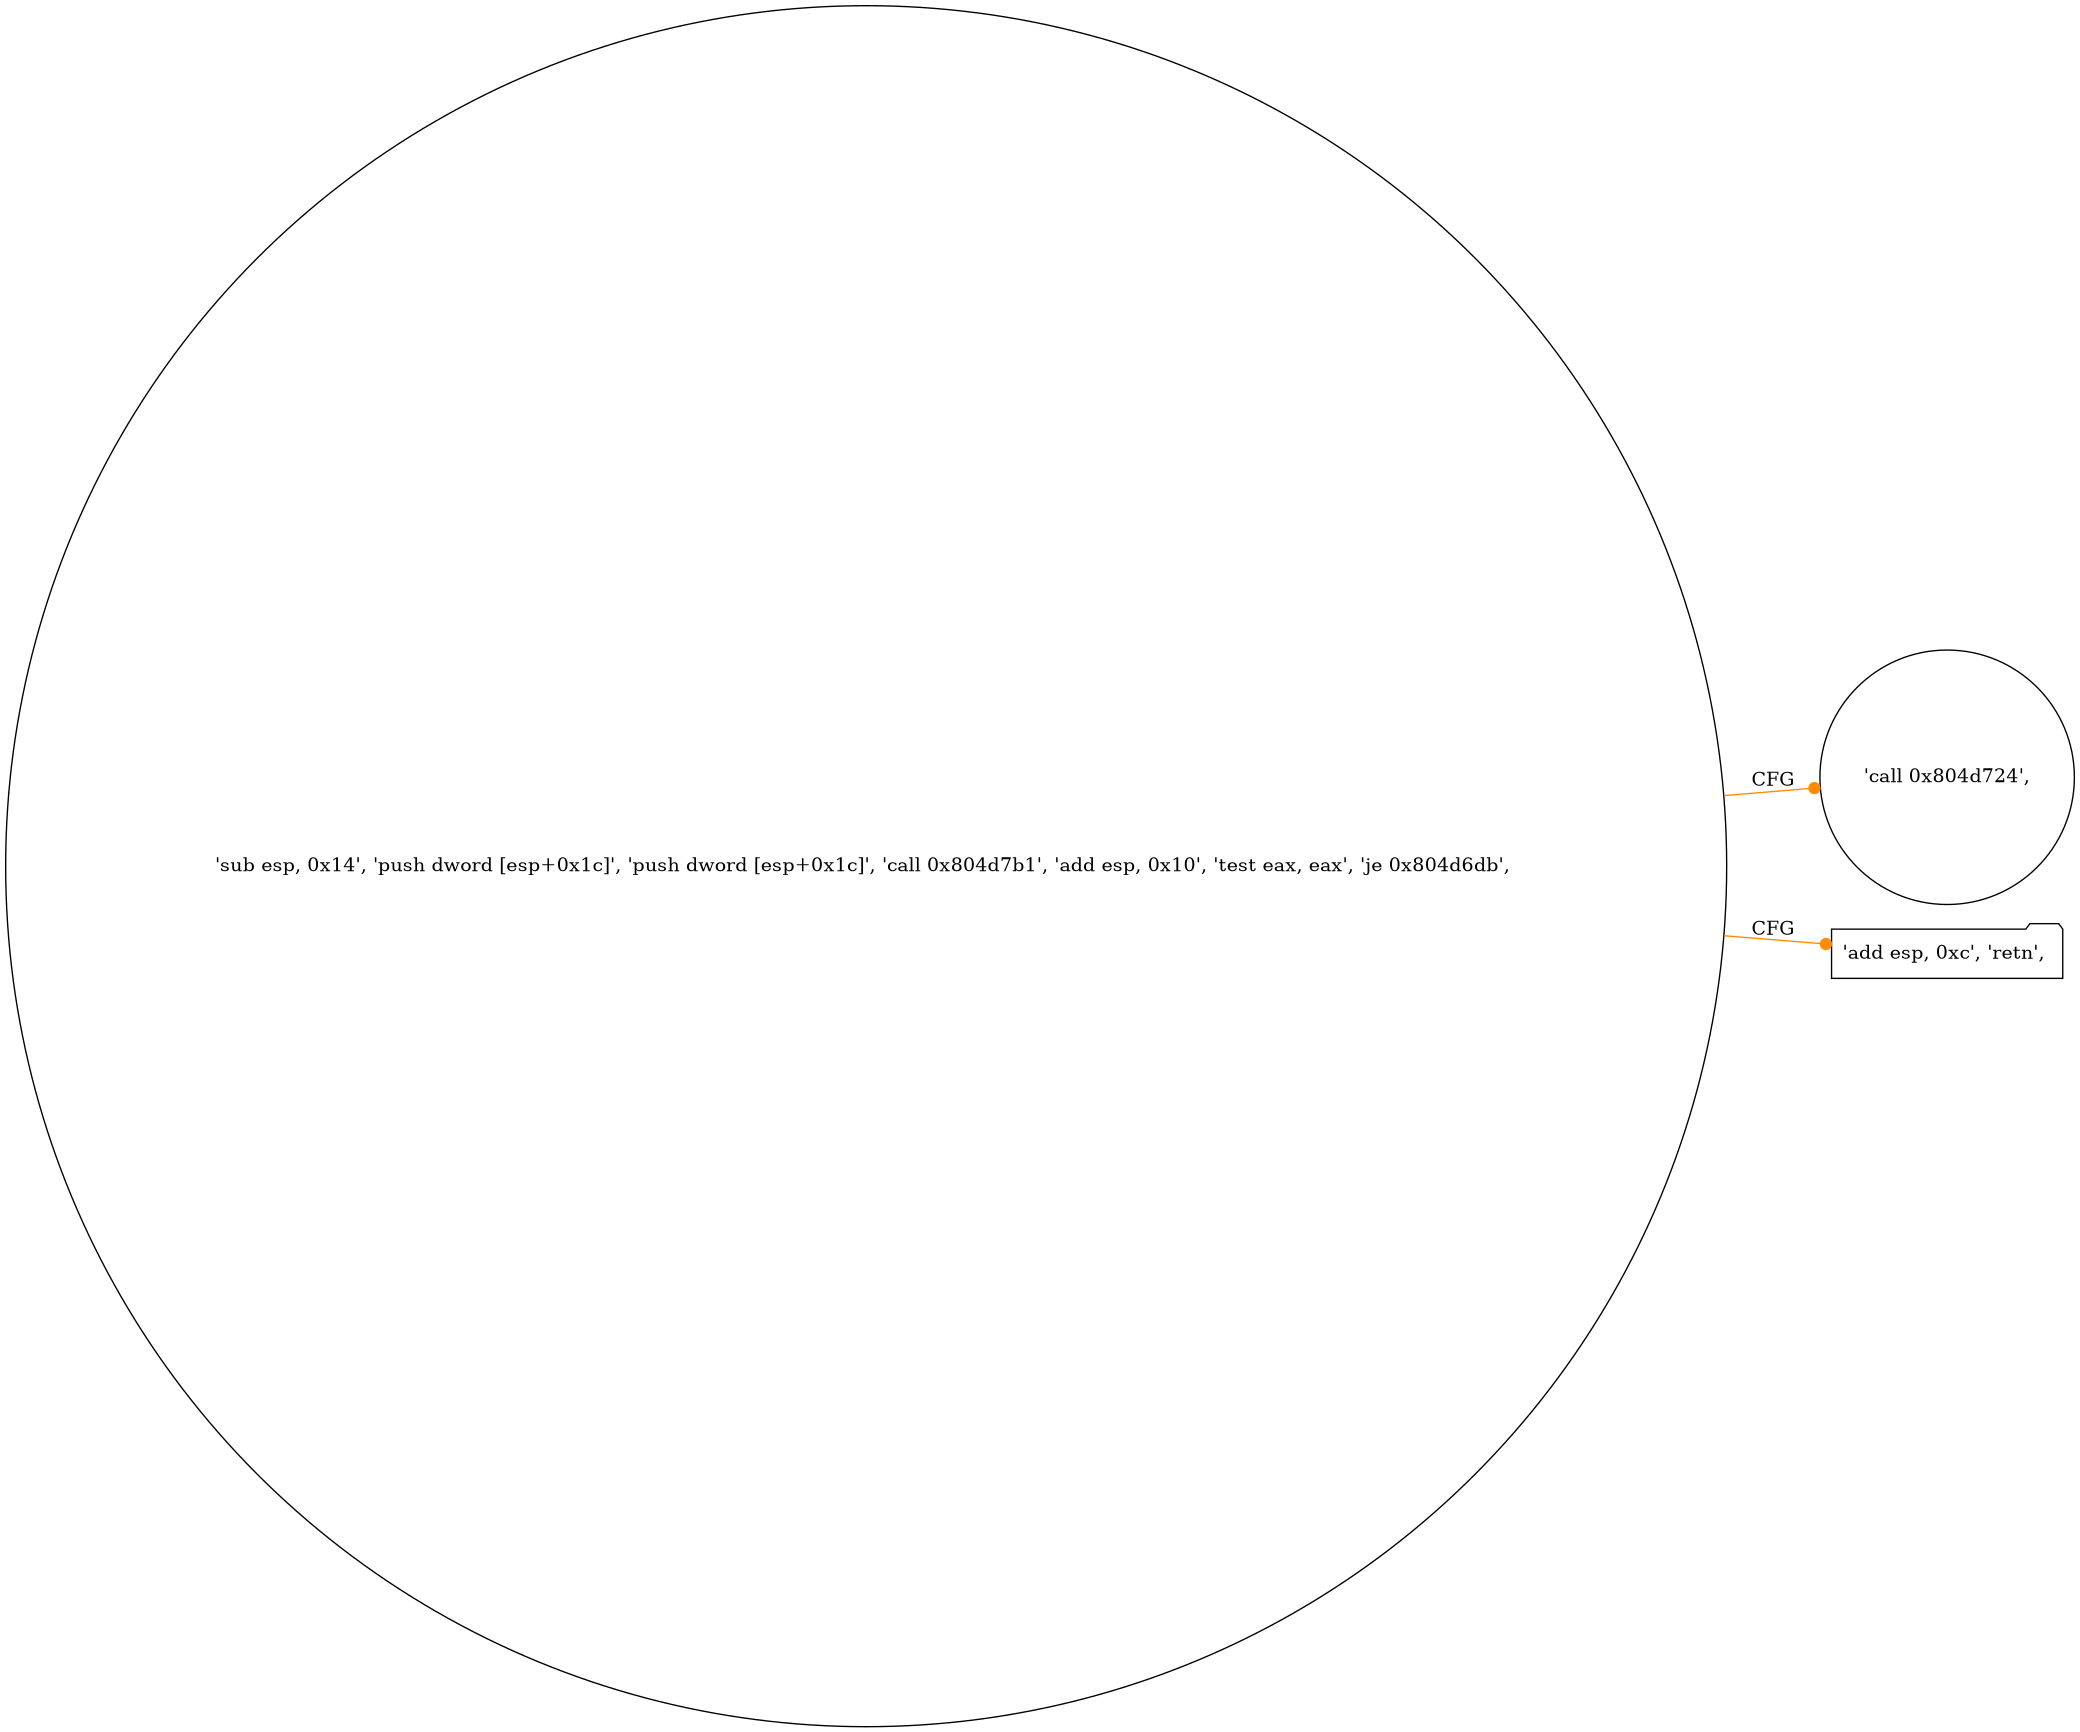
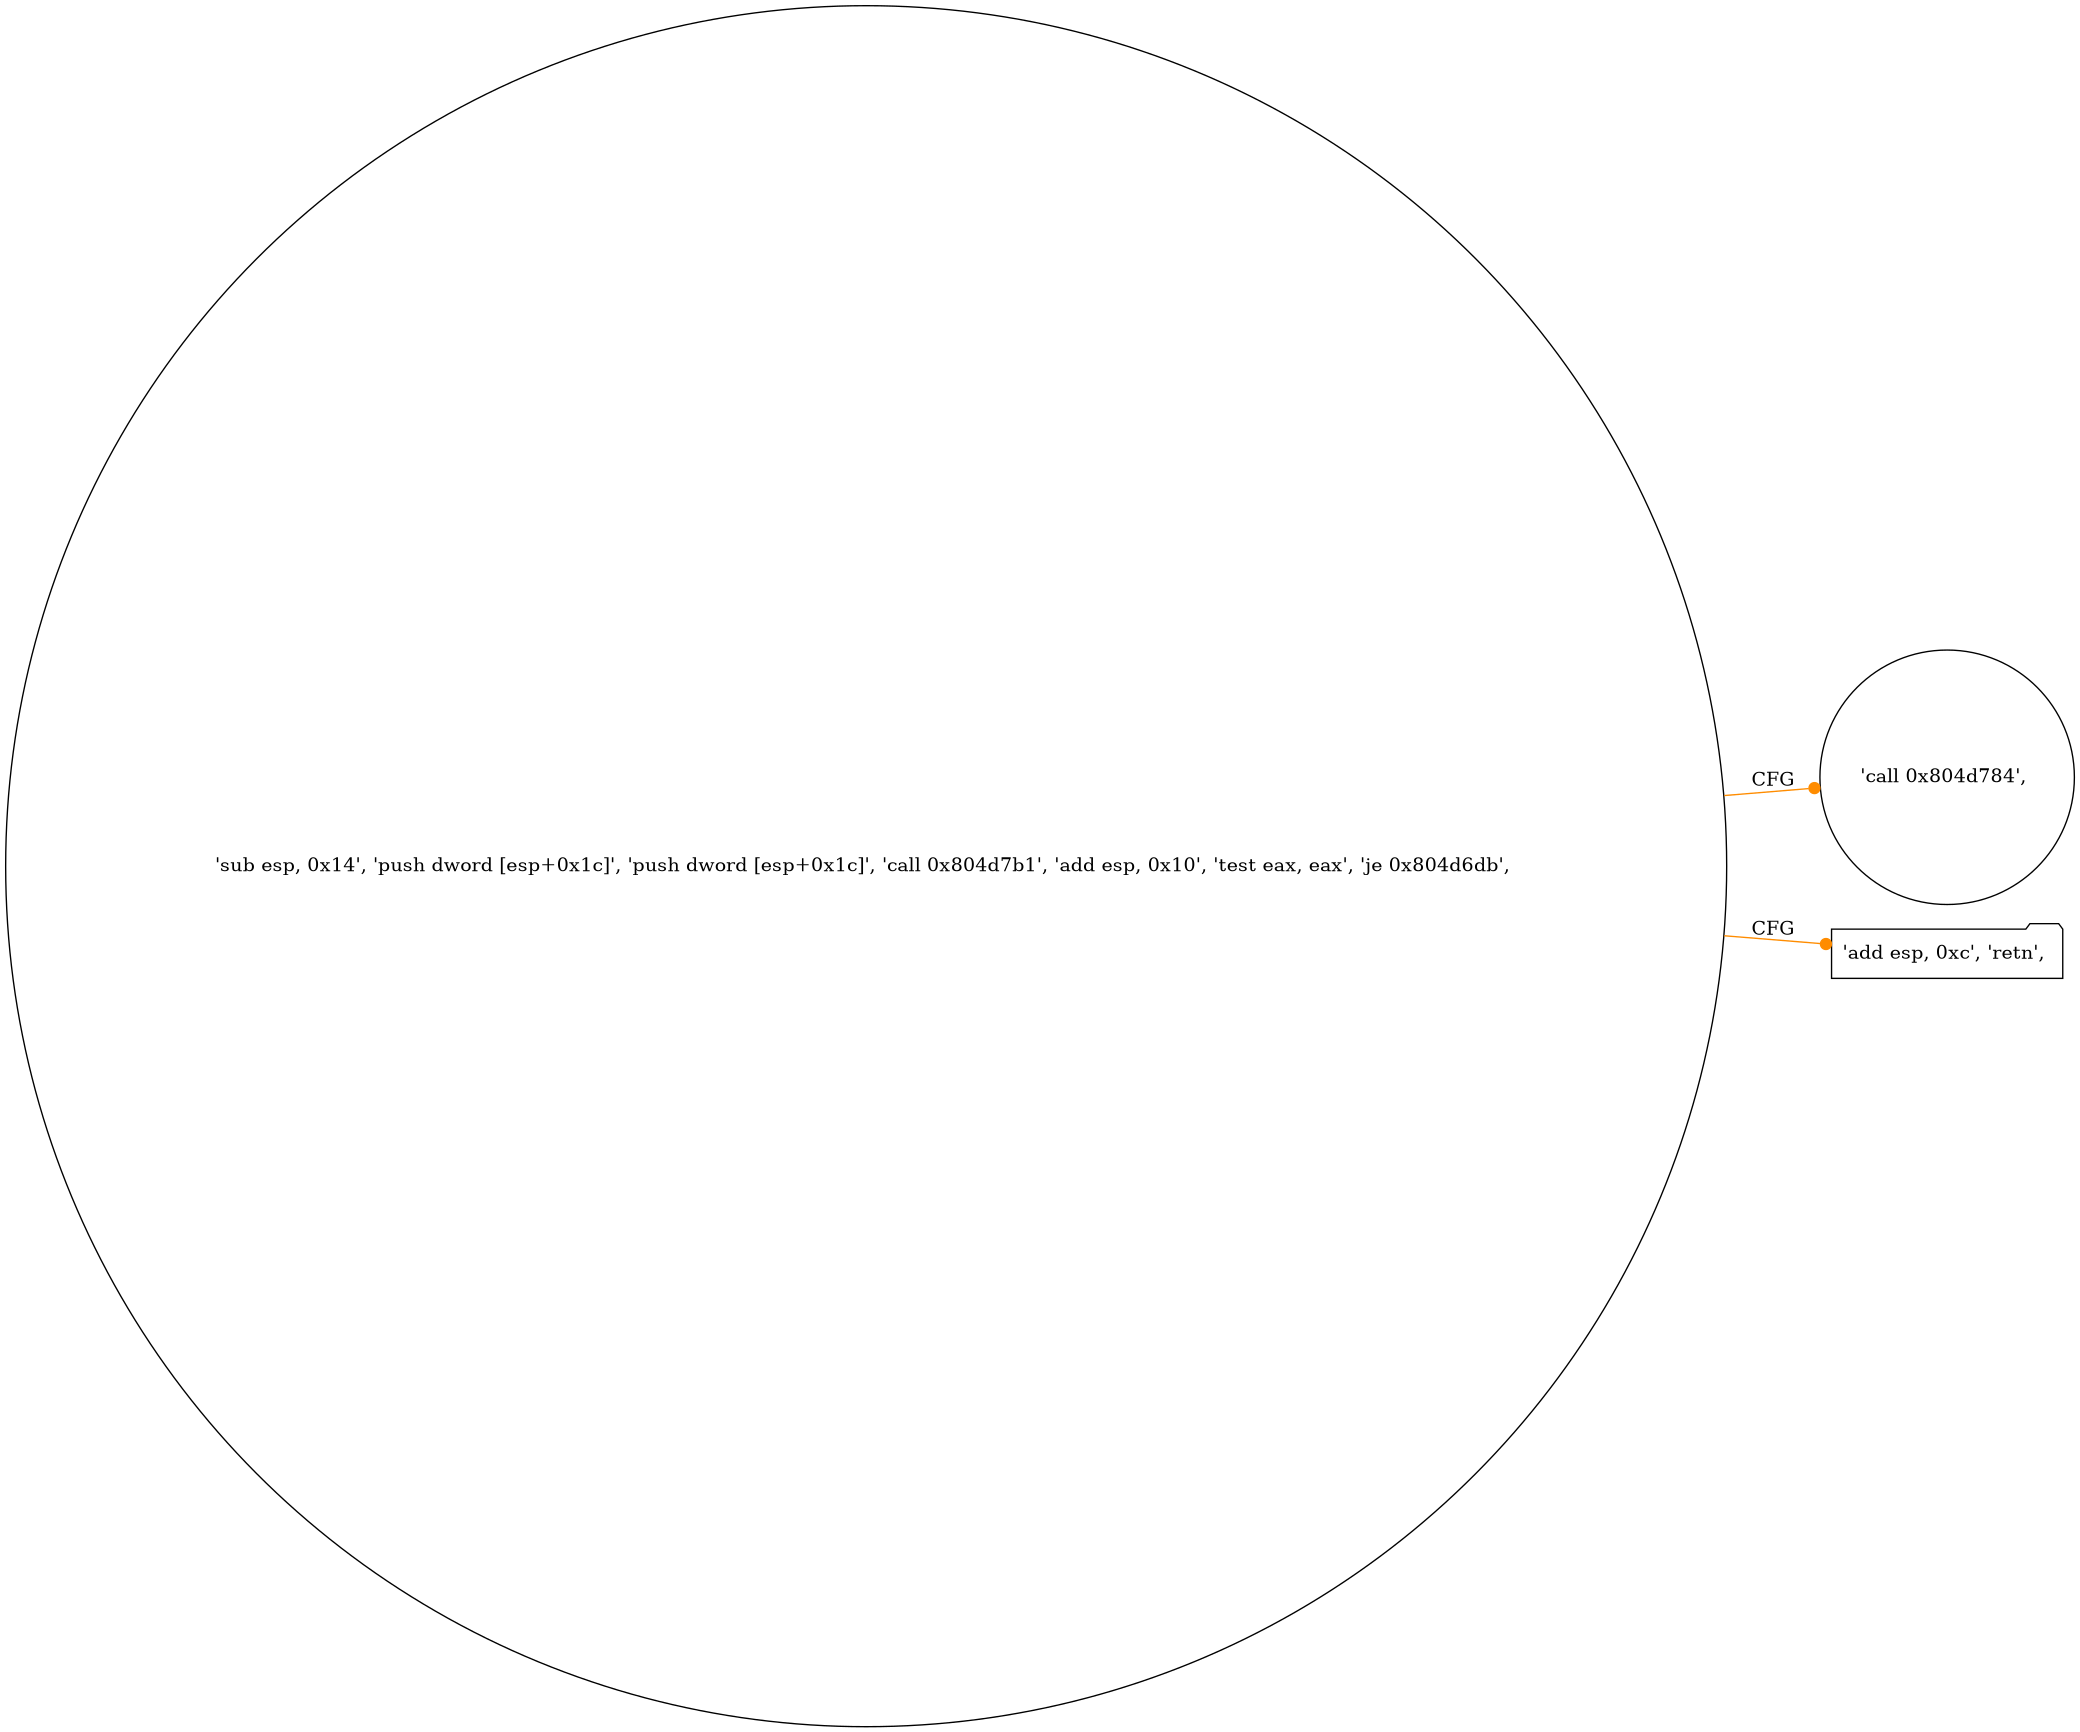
node "'call 0x804d724',": label "'call 0x804d724'," -> "'call 0x804d784',"
